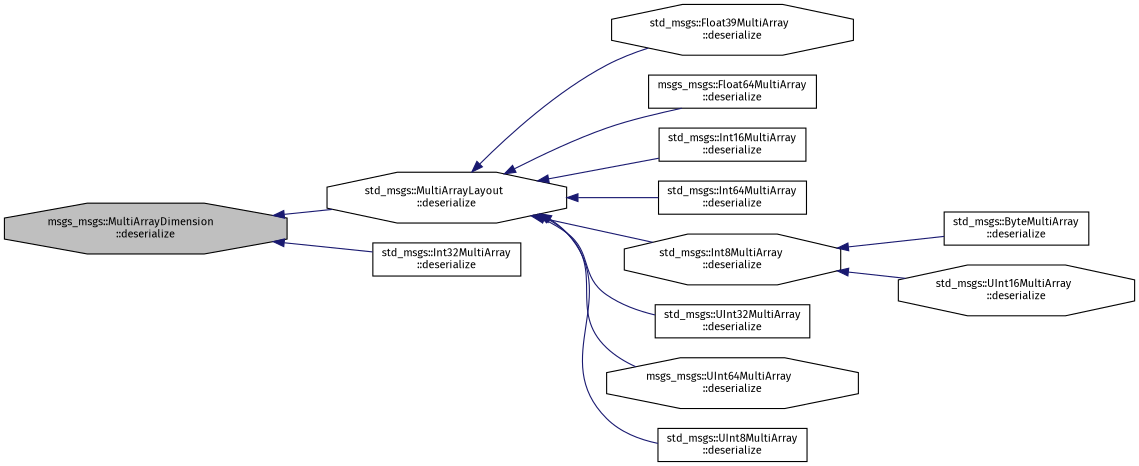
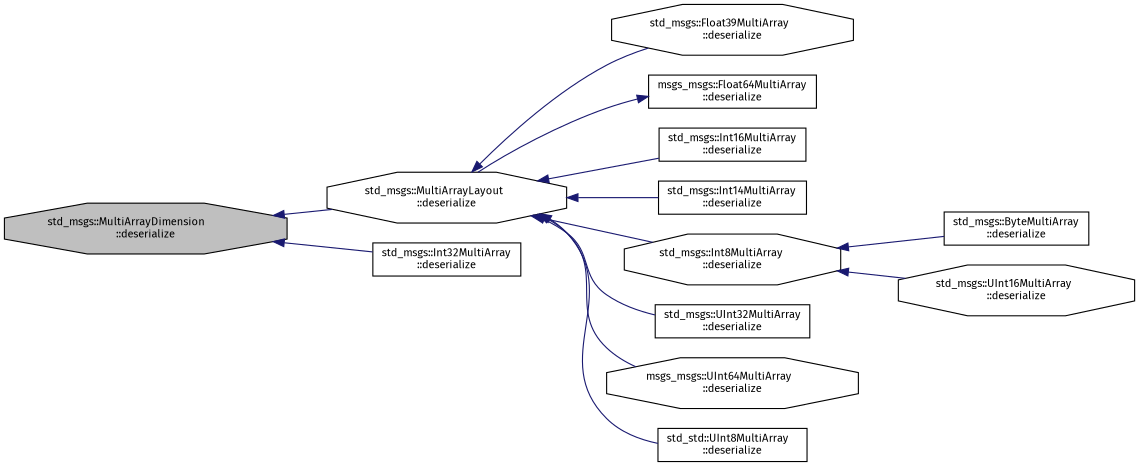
edge "msgs_msgs::Float64MultiArray ::deserialize" -> "std_msgs::MultiArrayLayout ::deserialize": reversed
node "std_msgs::Int64MultiArray ::deserialize": label "std_msgs::Int64MultiArray ::deserialize" -> "std_msgs::Int14MultiArray ::deserialize"
node "msgs_msgs::MultiArrayDimension ::deserialize": label "msgs_msgs::MultiArrayDimension ::deserialize" -> "std_msgs::MultiArrayDimension ::deserialize"
node "std_msgs::UInt8MultiArray ::deserialize": label "std_msgs::UInt8MultiArray ::deserialize" -> "std_std::UInt8MultiArray ::deserialize"
